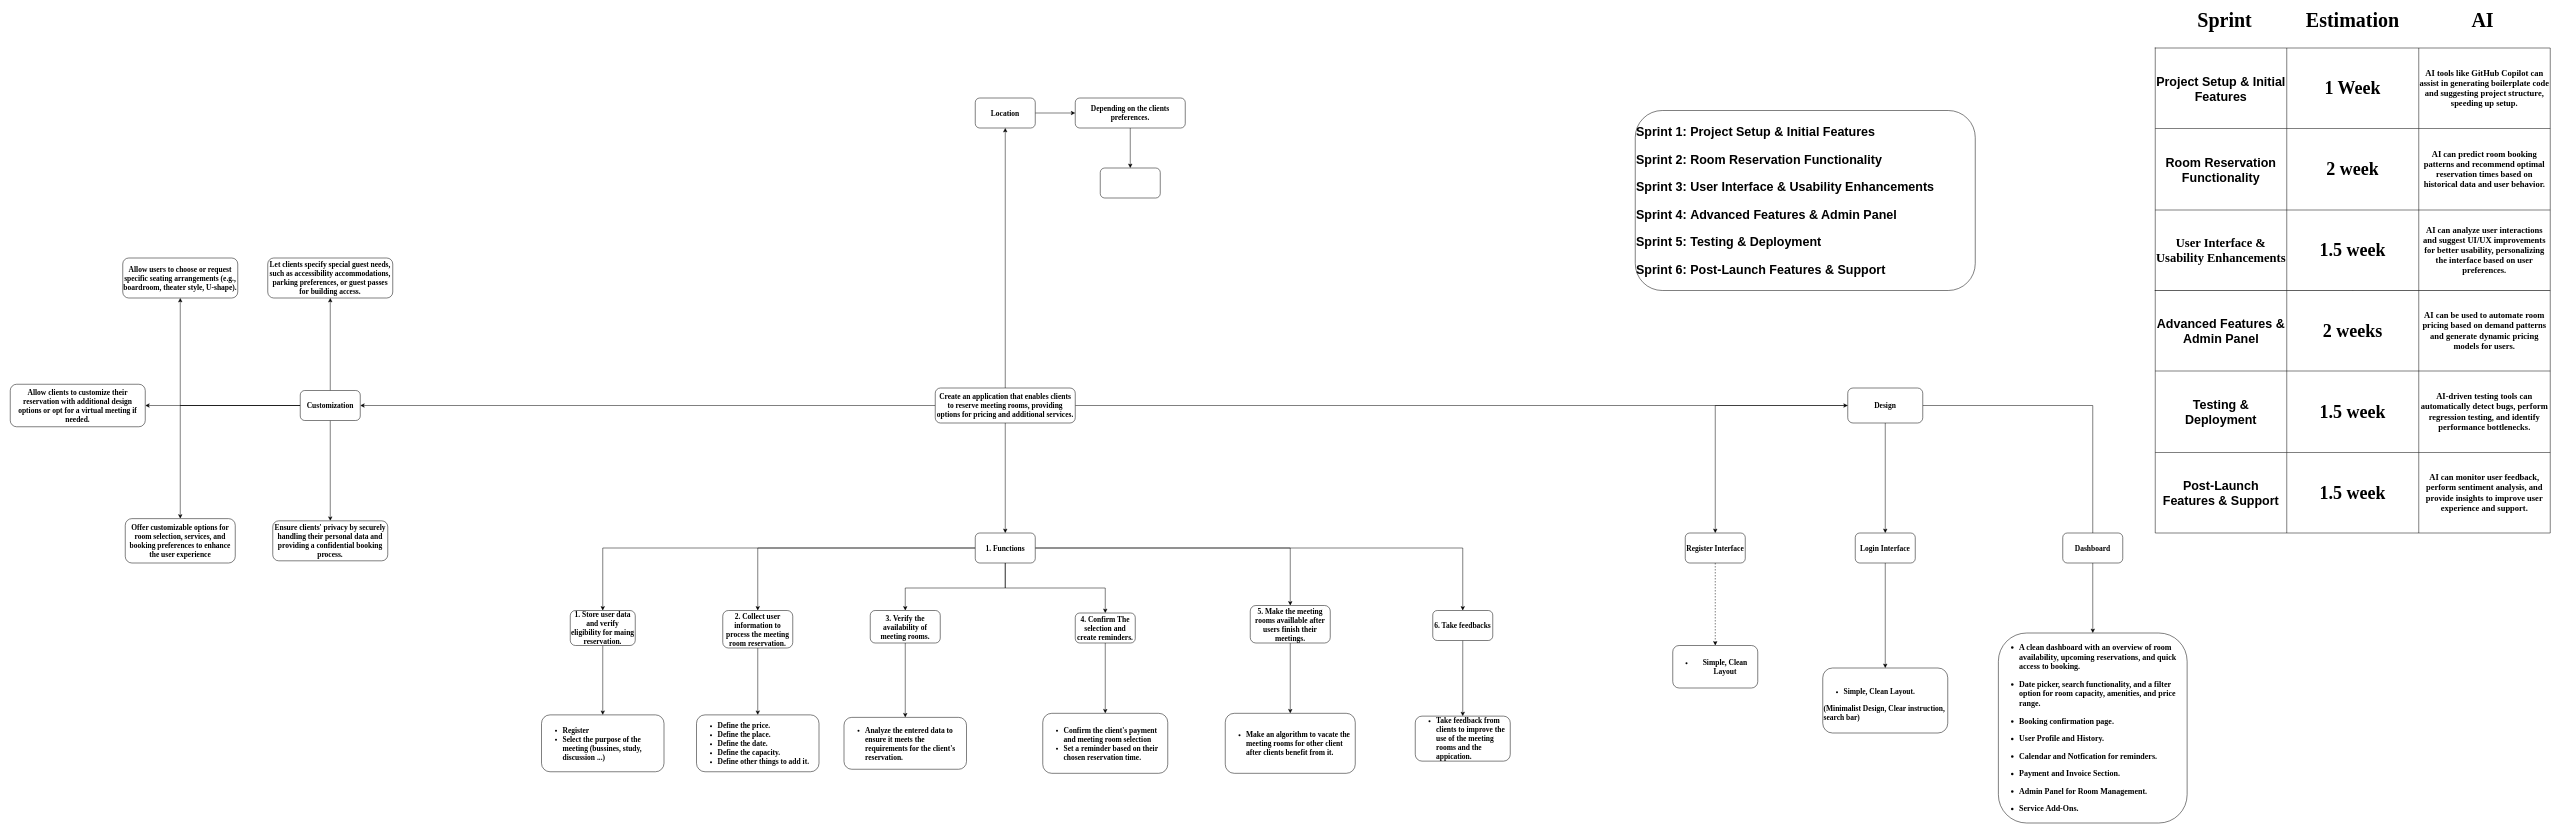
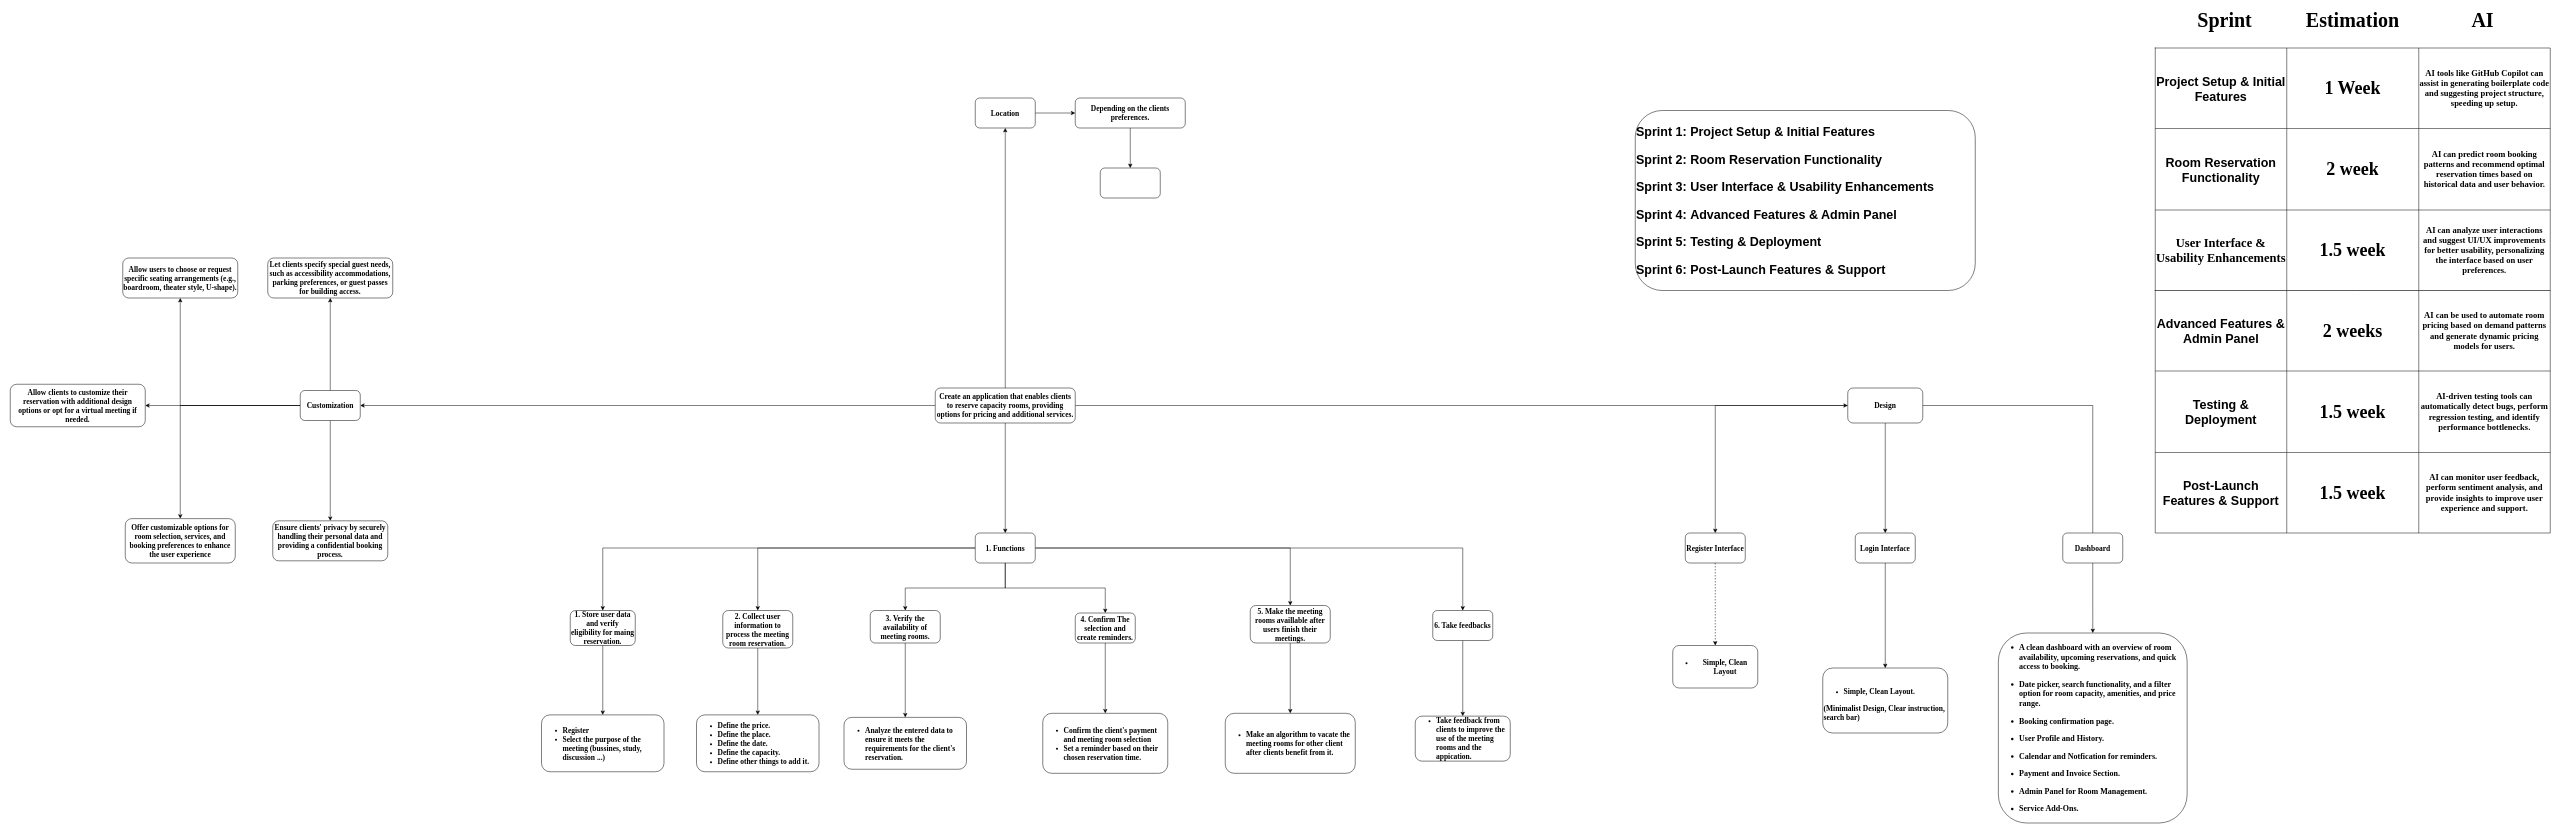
node "Create an application that enables clients to reserve meeting rooms, providing options for pricing and additional services.": label "Create an application that enables clients to reserve meeting rooms, providing options for pricing and additional services." -> "Create an application that enables clients to reserve capacity rooms, providing options for pricing and additional services."
